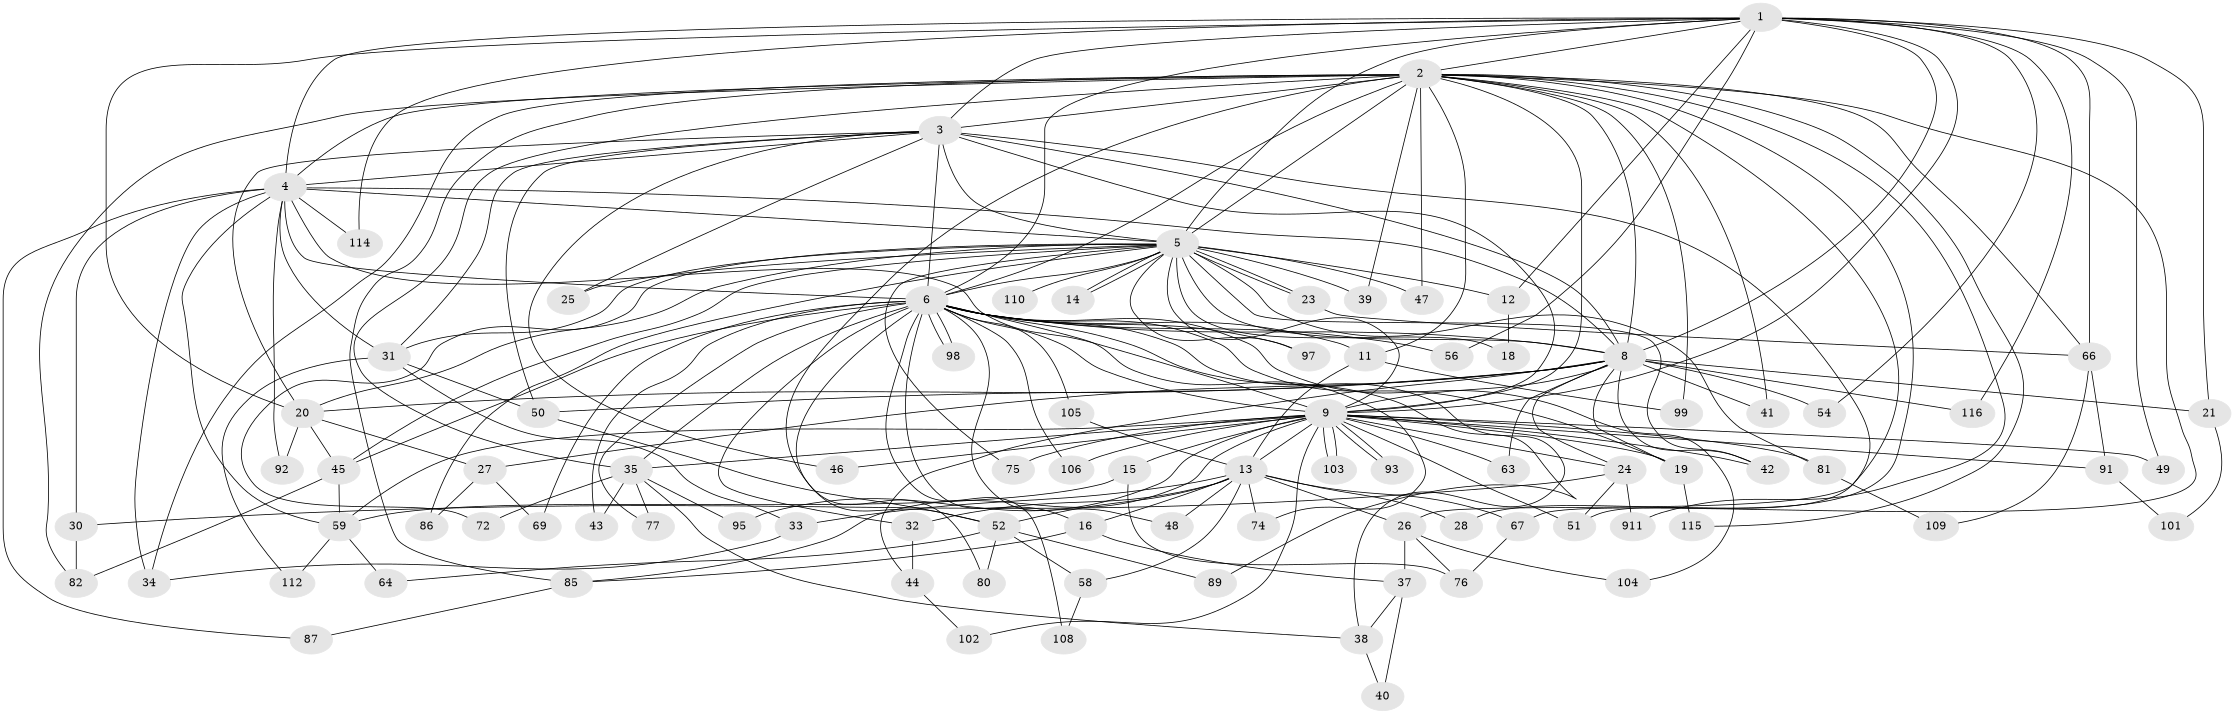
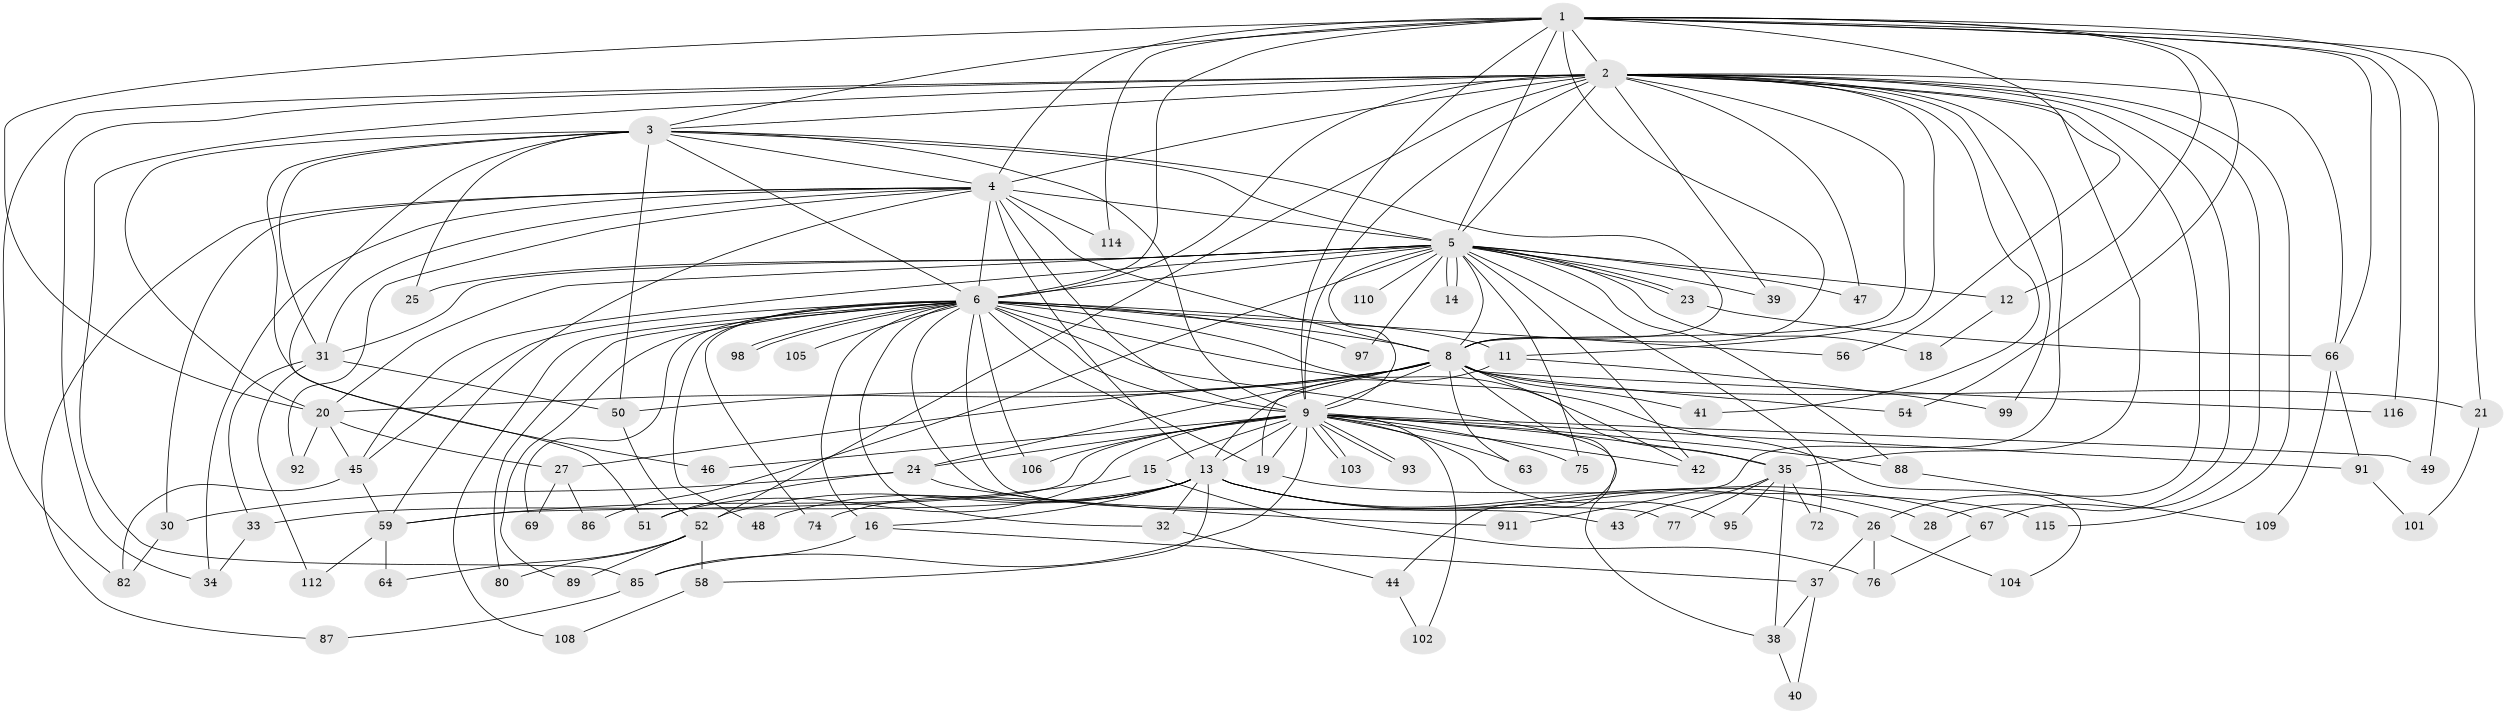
edge "105" -- "13": now "4" -- "13"
node "81": label "81" -> "88"
